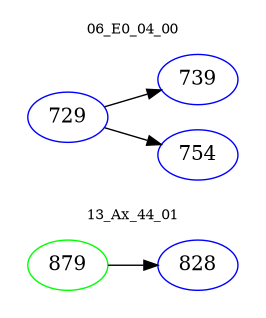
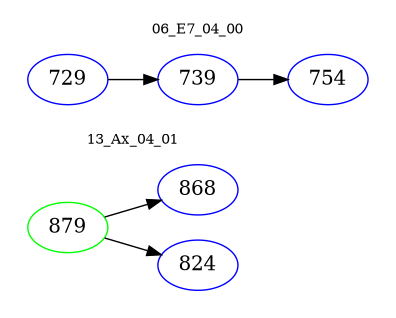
cluster "06_E0_04_00": label "06_E0_04_00" -> "06_E7_04_00"
edge "729" -> "754": now "739" -> "754"
cluster "13_Ax_44_01": label "13_Ax_44_01" -> "13_Ax_04_01"
node "828": label "828" -> "868"
node "824": added
